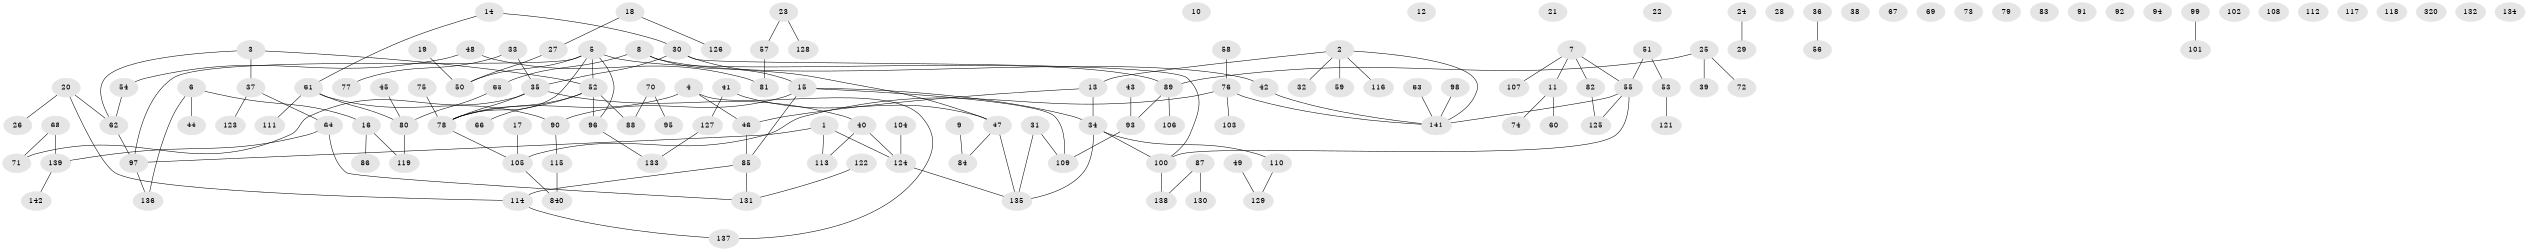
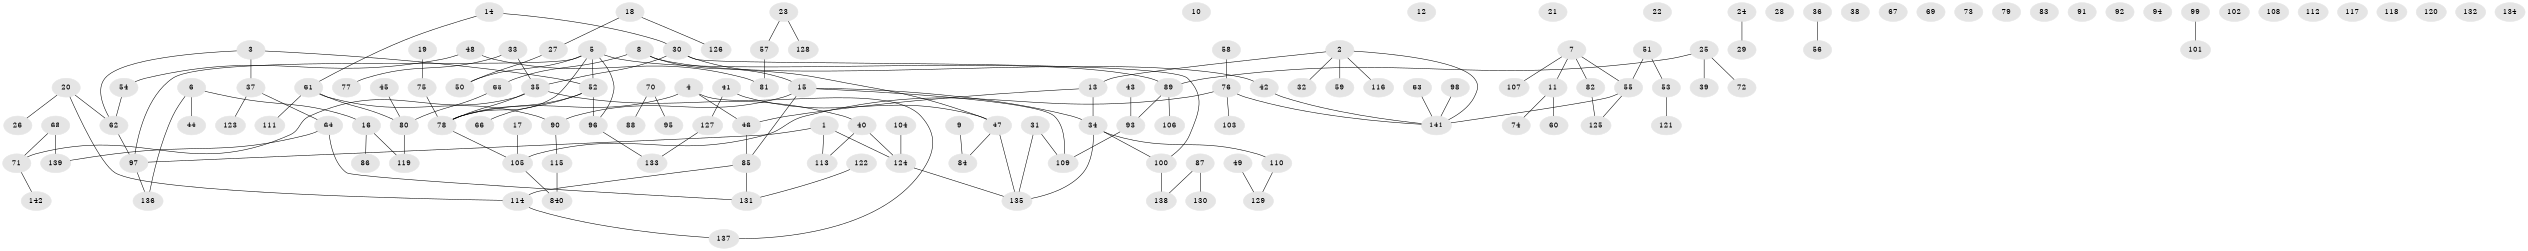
node "320": label "320" -> "120"
edge "19" -- "50": now "19" -- "75"
edge "52" -- "88": removed
edge "55" -- "100": removed
edge "139" -- "142": now "71" -- "142"
